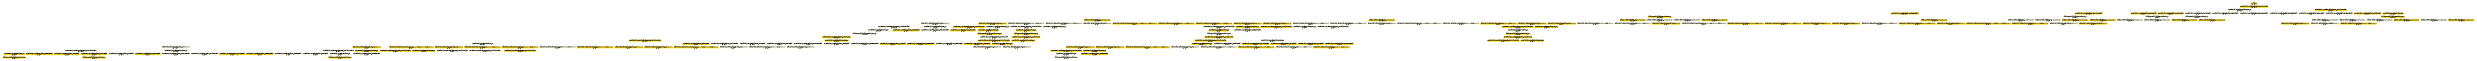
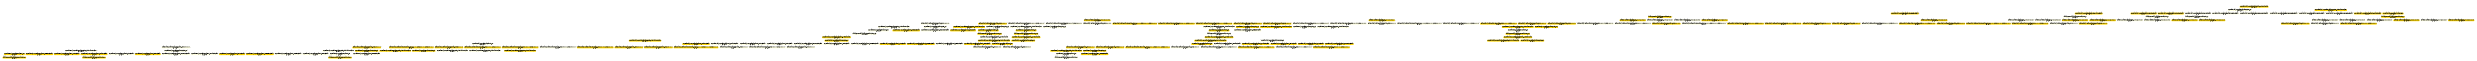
node "ROOT N=300, Q=0.878": removed
